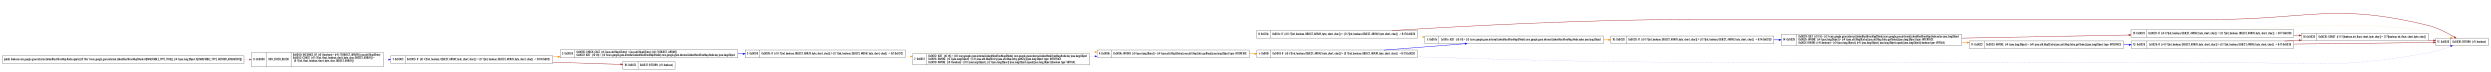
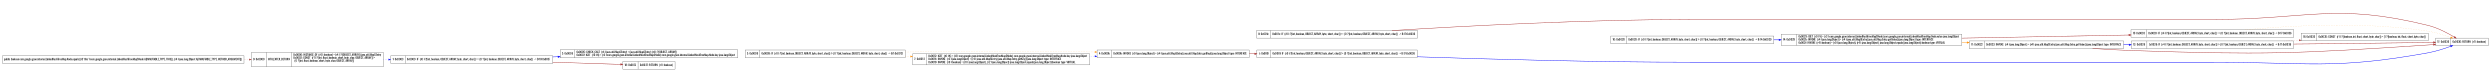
edge "15: 0x0033" -> "16: 0x0035": removed
node "9: 0x001e": removed
edge "16: 0x0035" -> "17: 0x0036": now "11: 0x0022" -> "17: 0x0036"
edge "12: 0x0026" -> "16: 0x0035": style bold -> dotted
edge "2: 0x0005" -> "3: 0x0009": removed
edge "4: 0x000b" -> "5: 0x000f": color darkorange -> brown
edge "1: 0x0003" -> "2: 0x0005": color darkorange -> blue
node "0: 0x0000": text "MTH_ENTER_BLOCK" -> "MTH_ENTER_RETURN"
edge "5: 0x000f" -> "17: 0x0036": style dotted -> bold
